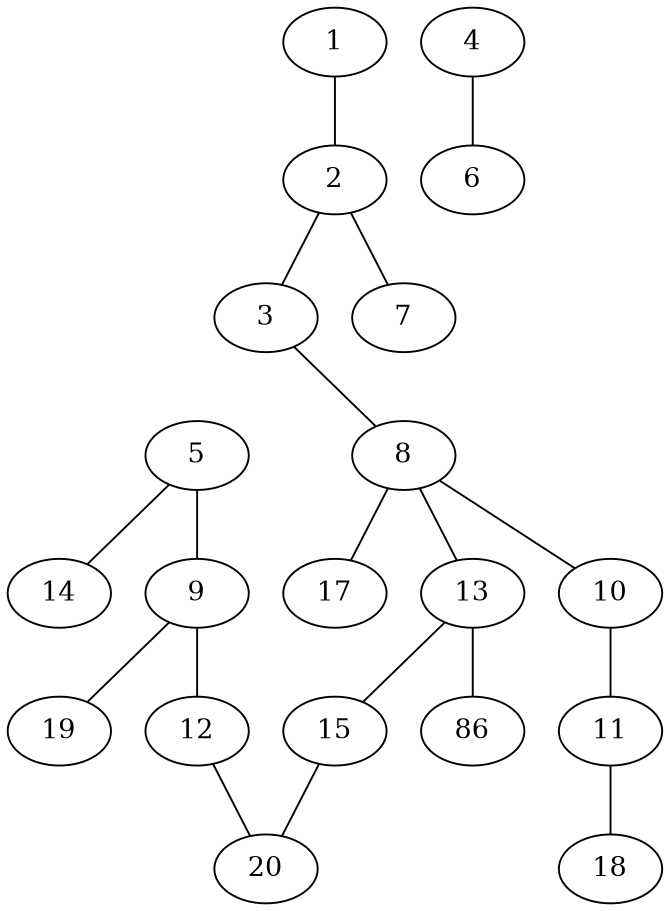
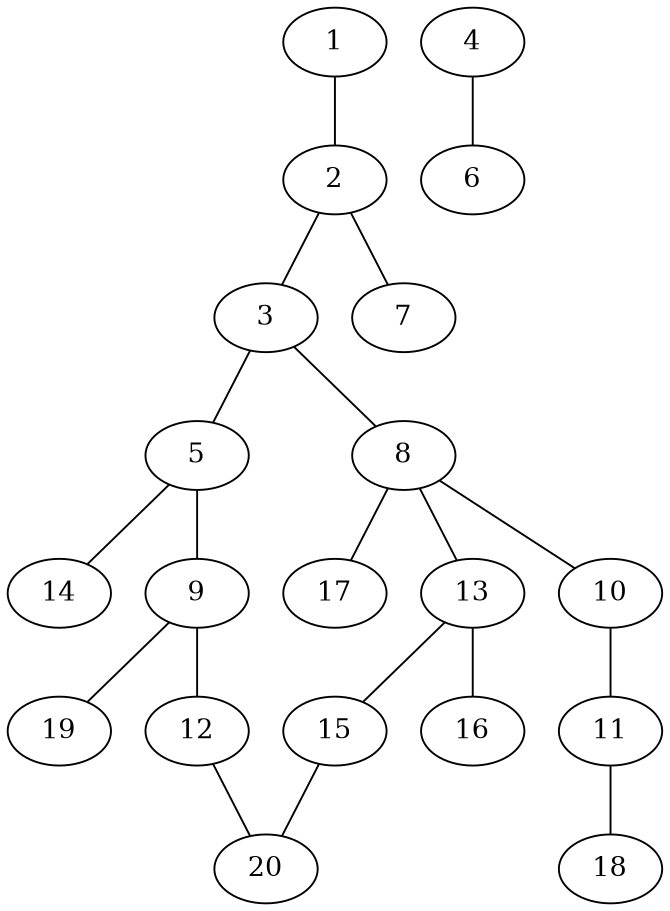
edge "3" -- "5": added
node "86": label "86" -> "16"
